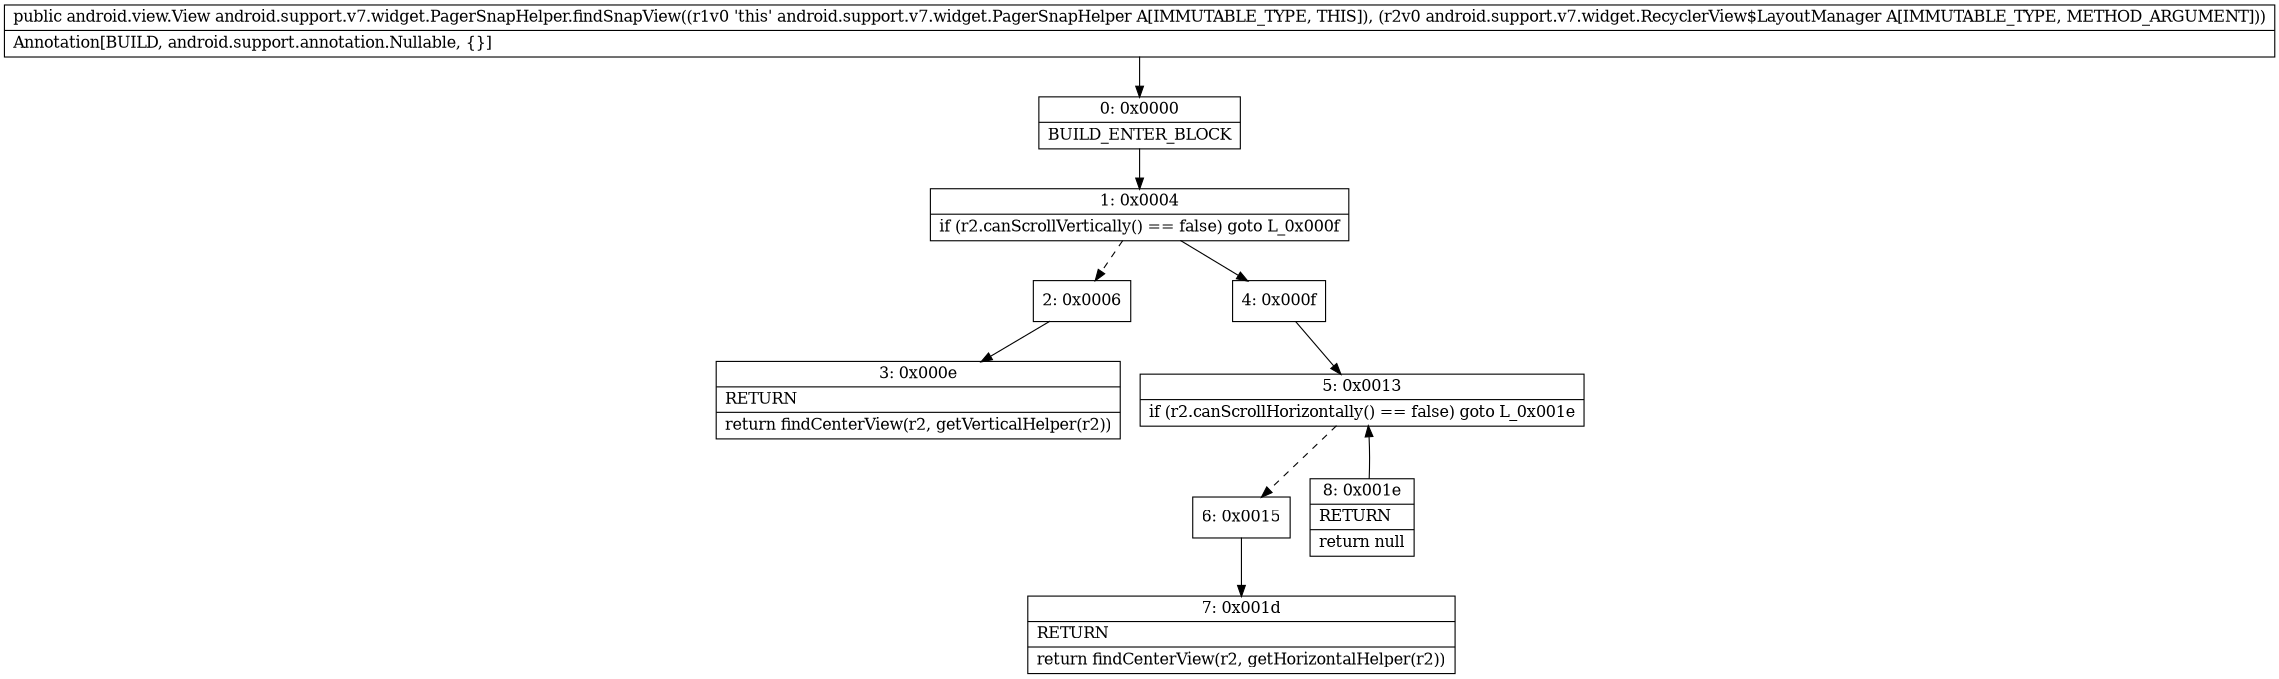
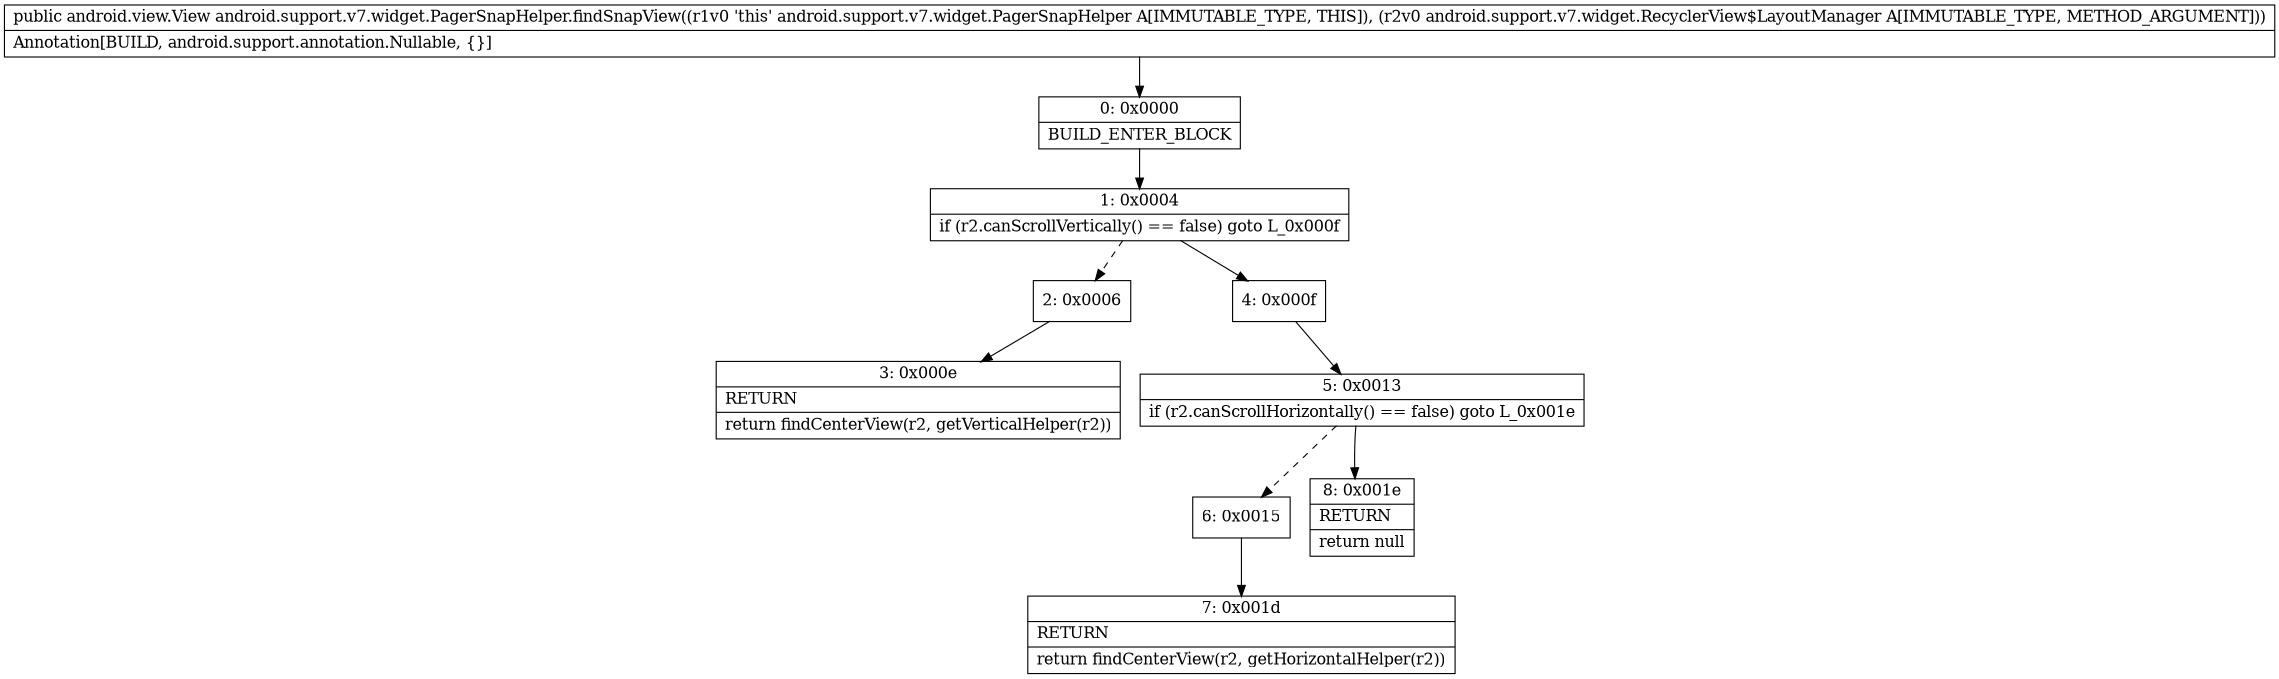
edge "8: 0x001e" -> "5: 0x0013": reversed
